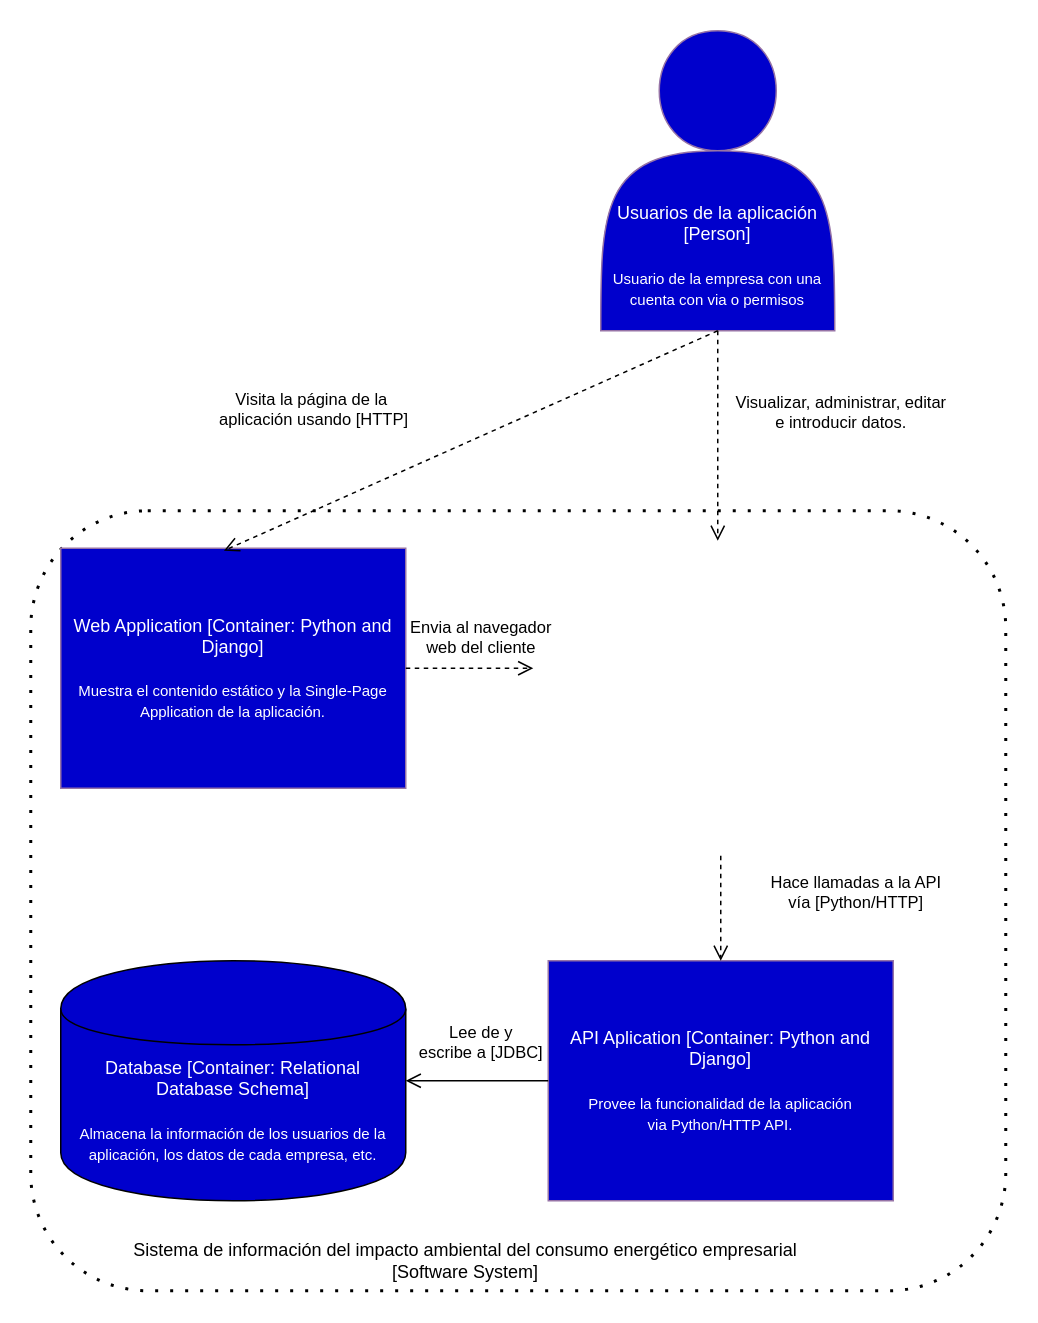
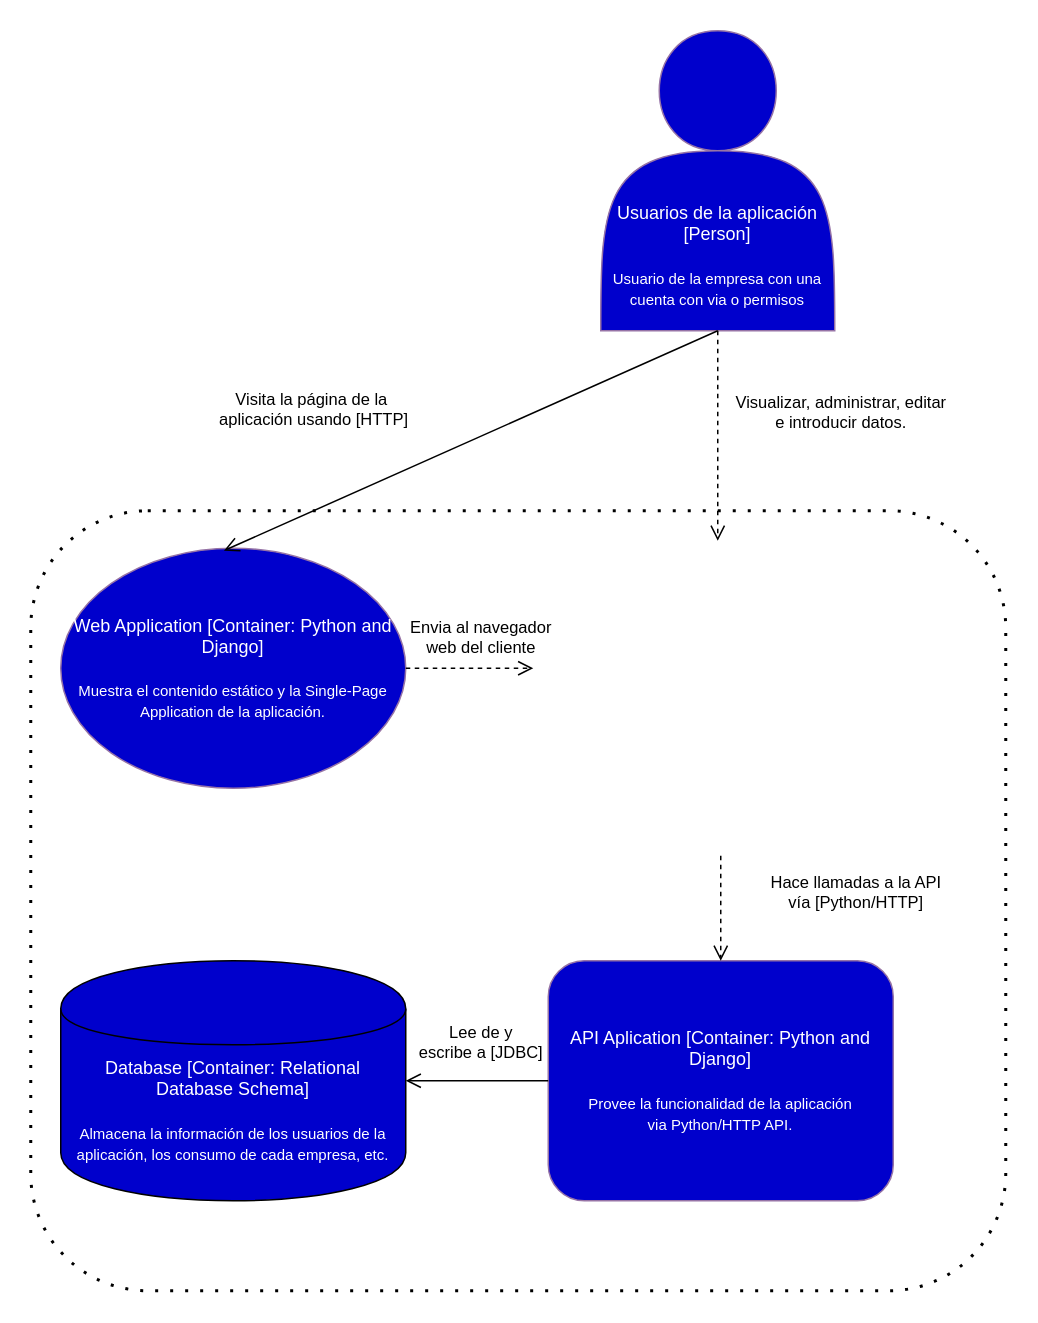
edge "Usuarios de la aplicación [Person] Usuario de la empresa con una cuenta con via o permisos" -> "Web Application [Container: Python and Django] Muestra el contenido estático y la Single-Page Application de la aplicación.": style dashed -> solid
node "Web Application [Container: Python and Django] Muestra el contenido estático y la Single-Page Application de la aplicación.": shape rectangle -> ellipse
node "API Aplication [Container: Python and Django] Provee la funcionalidad de la aplicación via Python/HTTP API.": shape rectangle -> rounded rectangle
node "Database [Container: Relational Database Schema]Almacena la información de los usuarios de la aplicación, los datos de cada empresa, etc.": label "Database [Container: Relational Database Schema]Almacena la información de los usuarios de la aplicación, los datos de cada empresa, etc." -> "Database [Container: Relational Database Schema]Almacena la información de los usuarios de la aplicación, los consumo de cada empresa, etc."
node "Sistema de información del impacto ambiental del consumo energético empresarial [Software System]": removed
